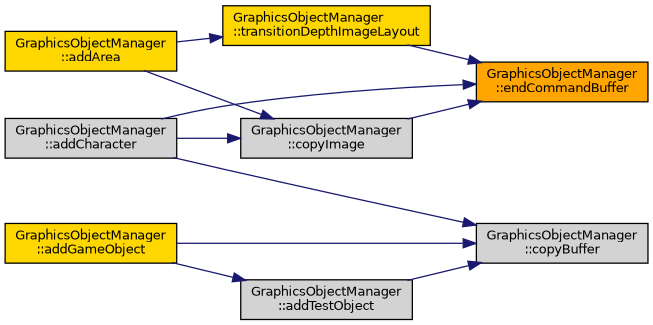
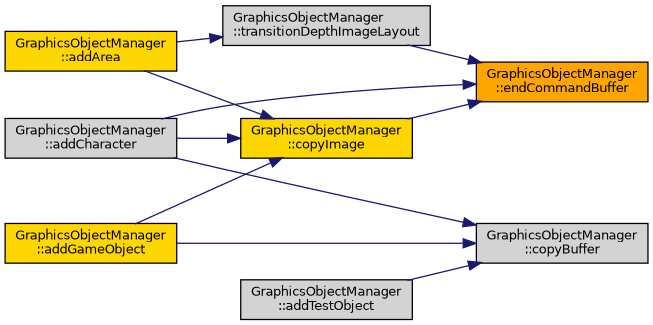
node "GraphicsObjectManager ::transitionDepthImageLayout": fillcolor gold -> lightgrey
node "GraphicsObjectManager ::copyImage": fillcolor lightgrey -> gold
edge "GraphicsObjectManager ::addGameObject" -> "GraphicsObjectManager ::addTestObject": now "GraphicsObjectManager ::addGameObject" -> "GraphicsObjectManager ::copyImage"
